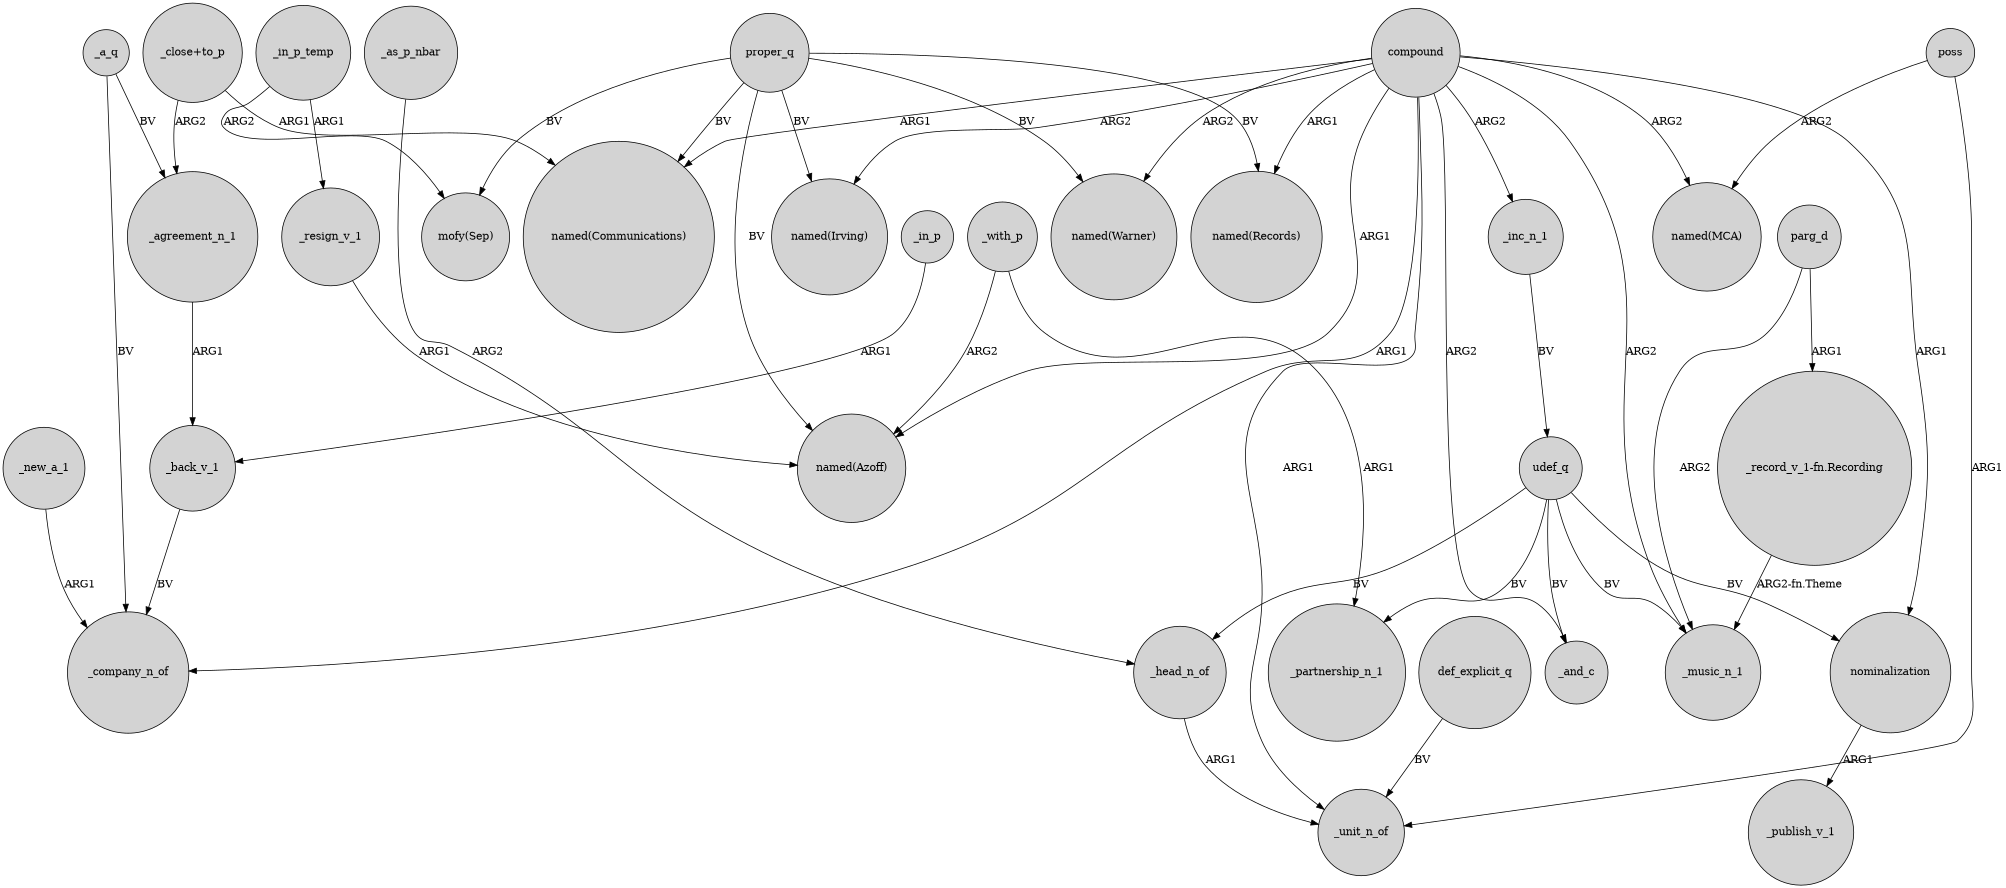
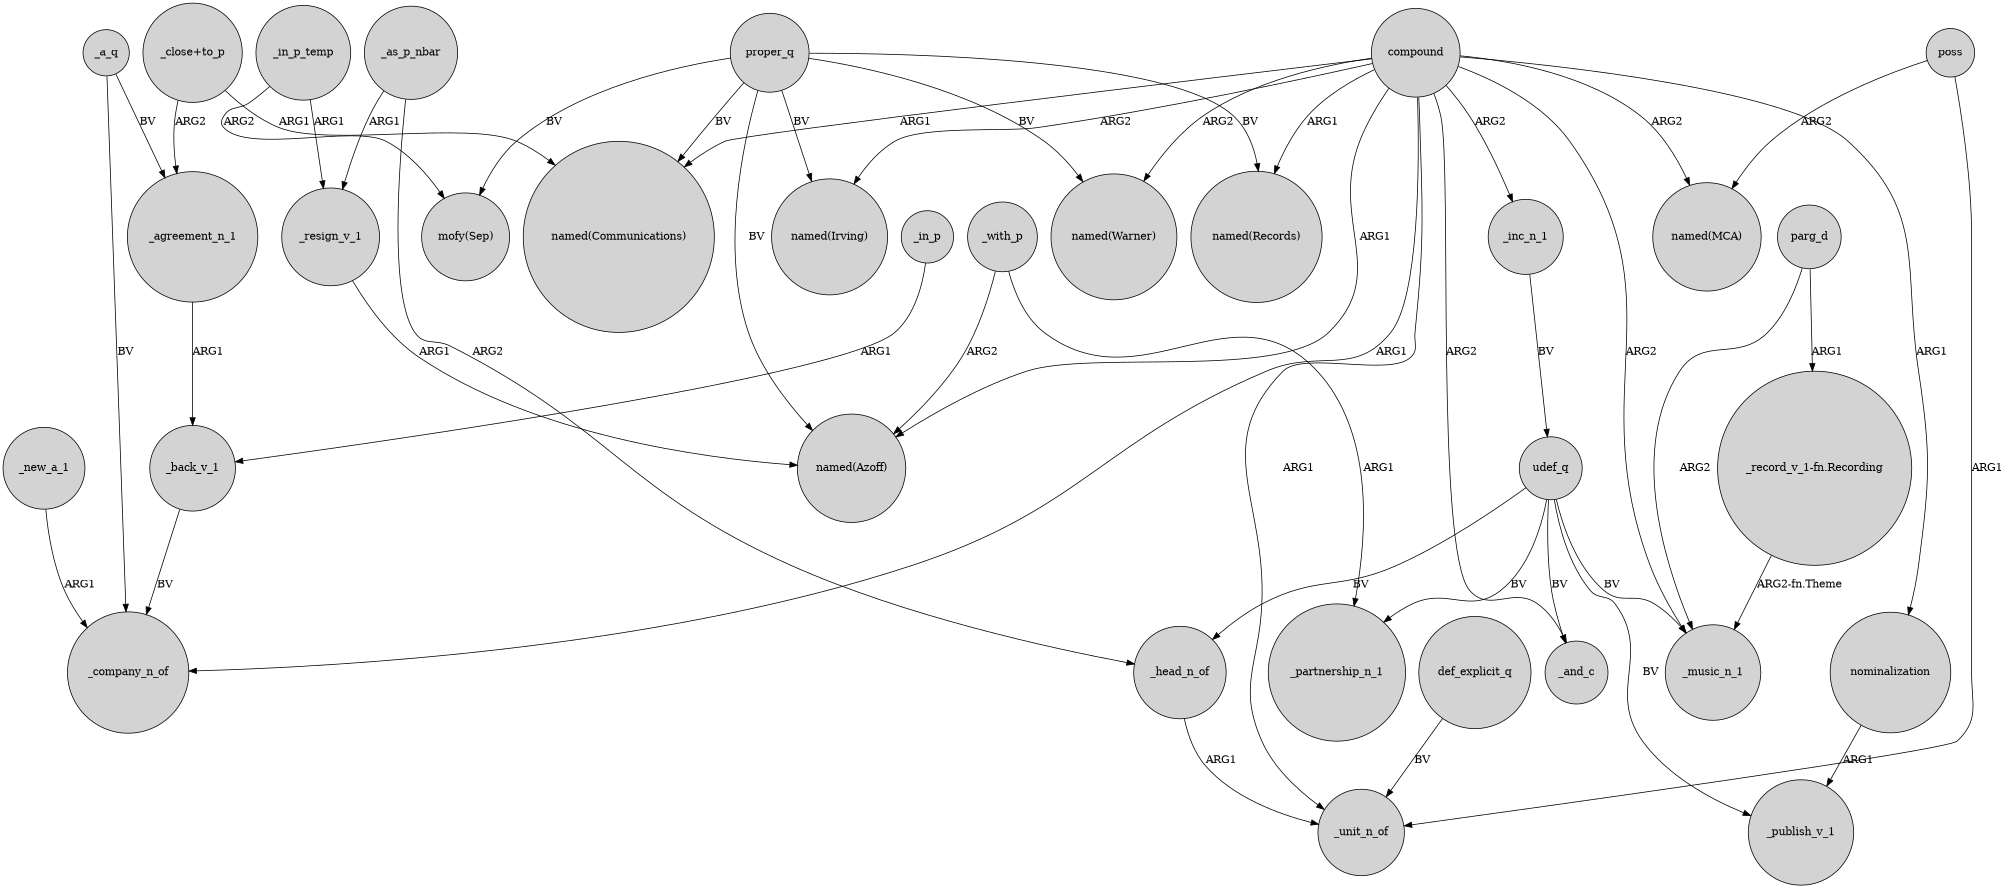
edge "_as_p_nbar" -> "_resign_v_1": added, label "ARG1"
edge "udef_q" -> "nominalization": now "udef_q" -> "_publish_v_1"
